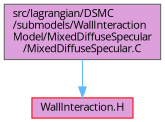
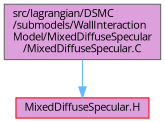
node "WallInteraction.H": label "WallInteraction.H" -> "MixedDiffuseSpecular.H"
